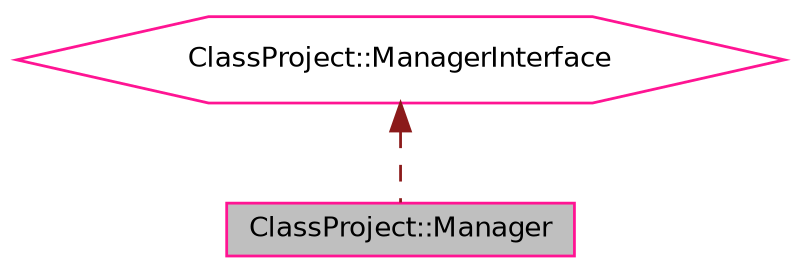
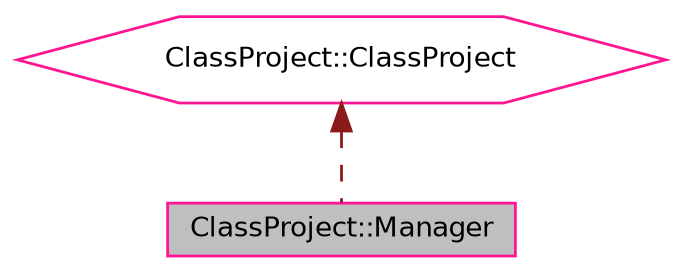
node "ClassProject::ManagerInterface": label "ClassProject::ManagerInterface" -> "ClassProject::ClassProject"
